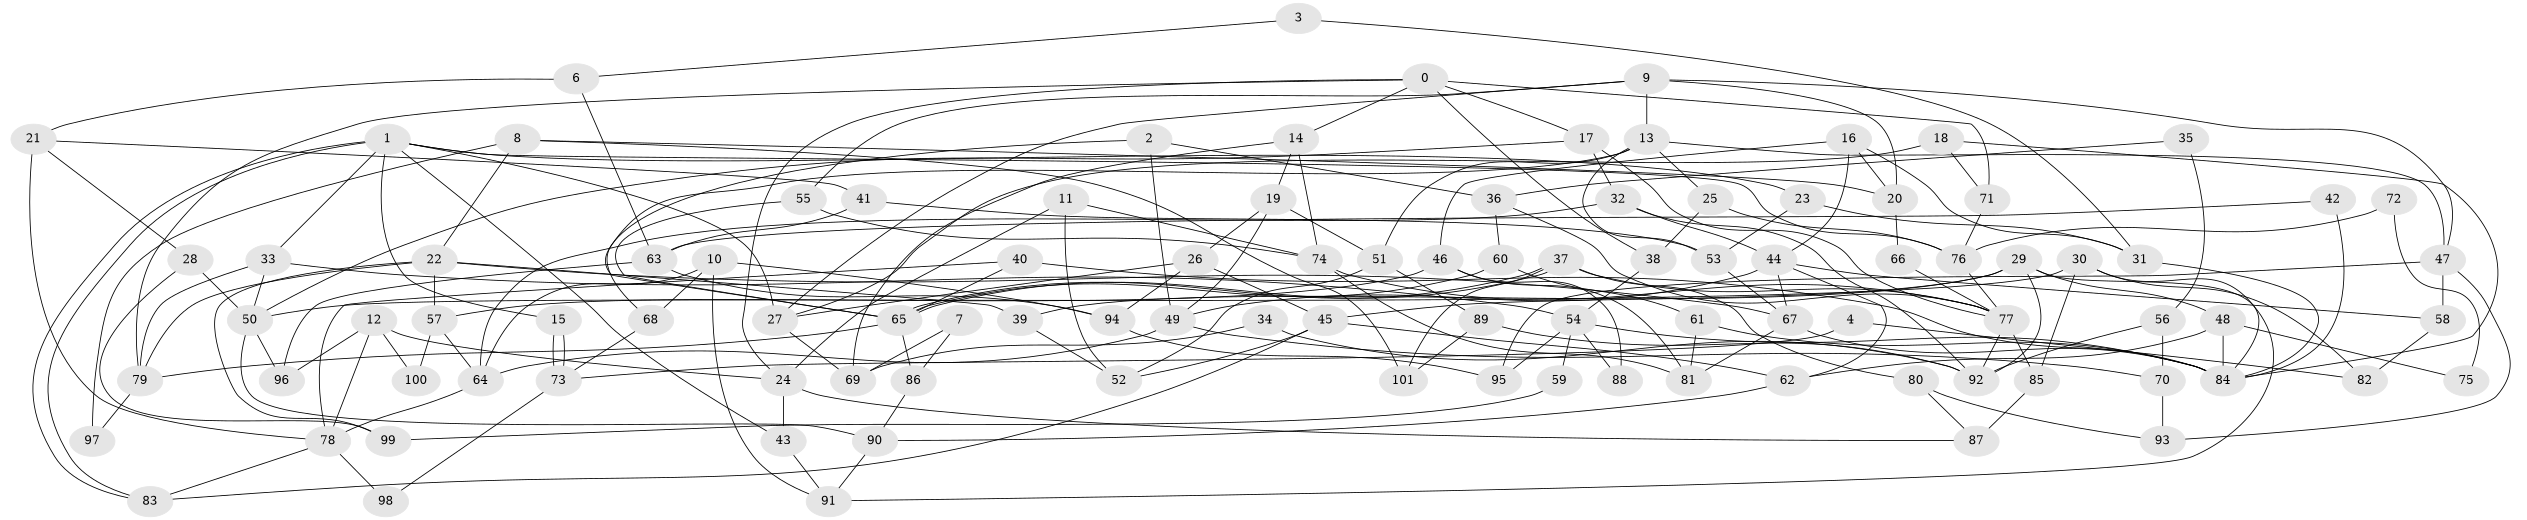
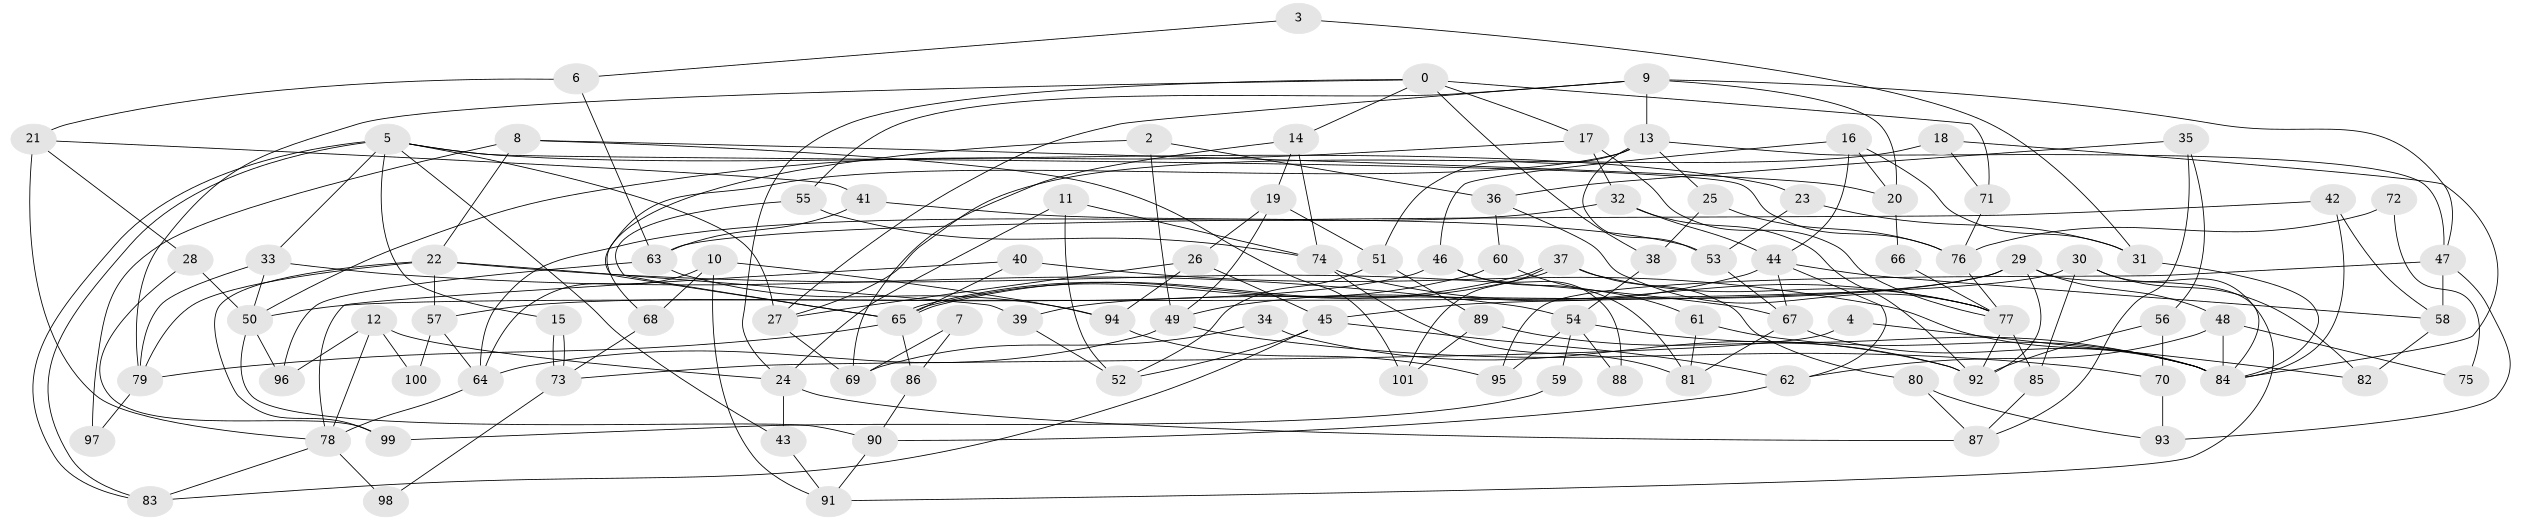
node "1": label "1" -> "5"
edge "42" -- "58": added
edge "35" -- "87": added
